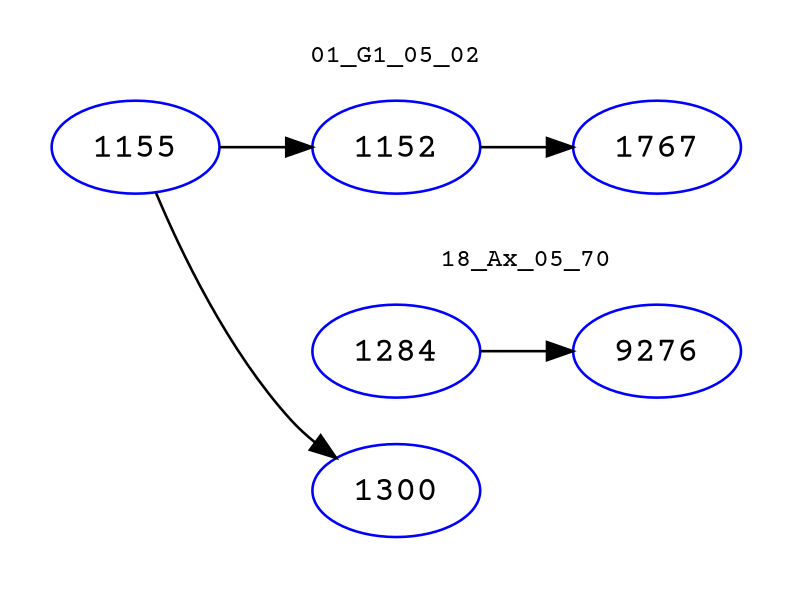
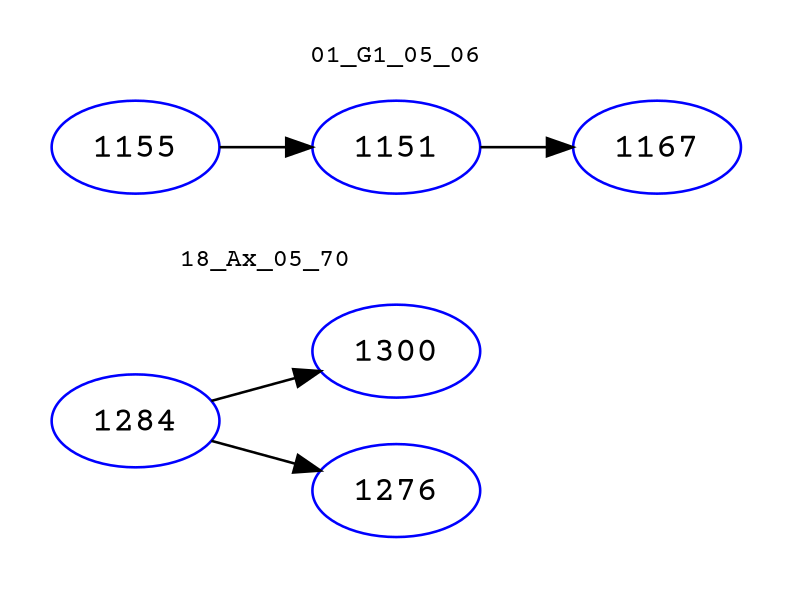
cluster "01_G1_05_02": label "01_G1_05_02" -> "01_G1_05_06"
node "1152": label "1152" -> "1151"
node "1767": label "1767" -> "1167"
edge "1155" -> "1300": now "1284" -> "1300"
node "9276": label "9276" -> "1276"
